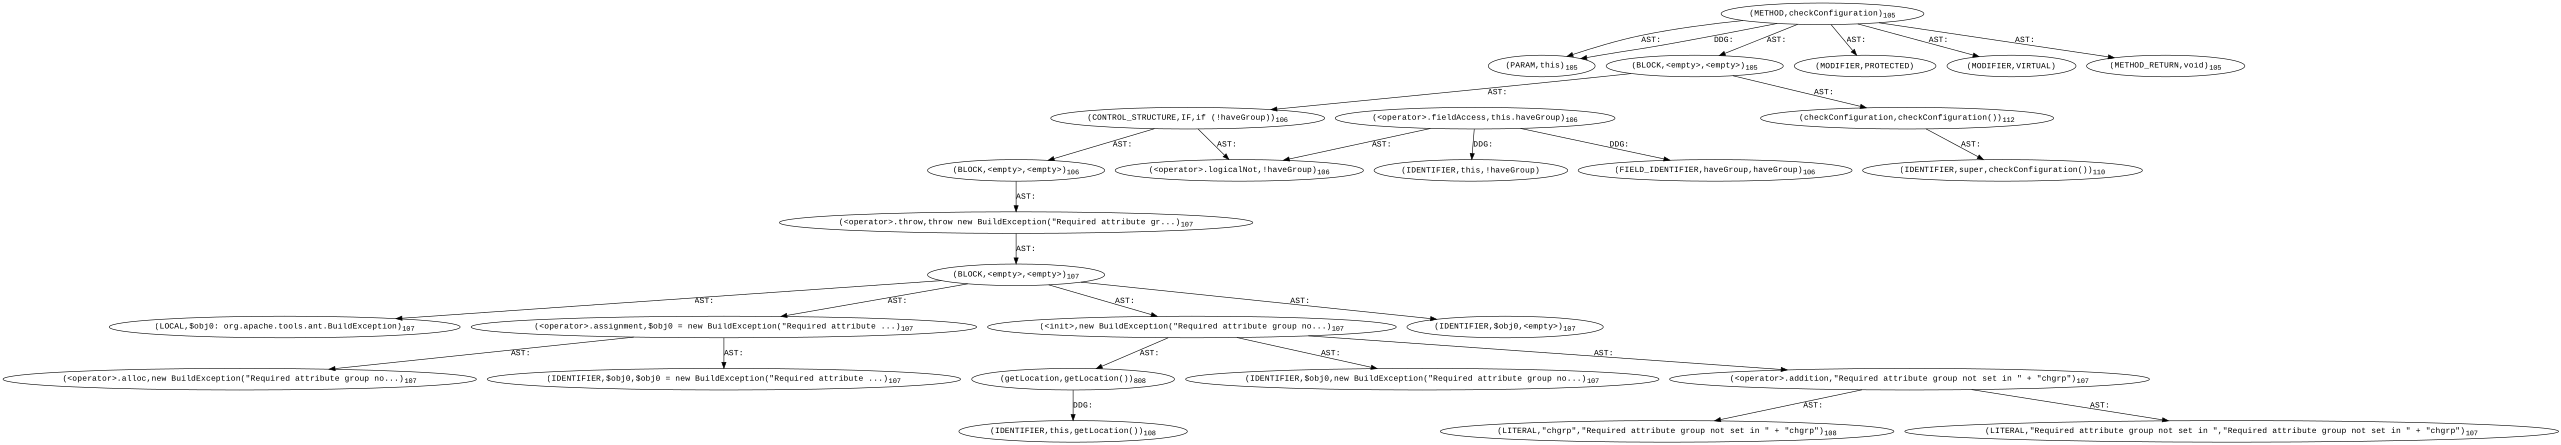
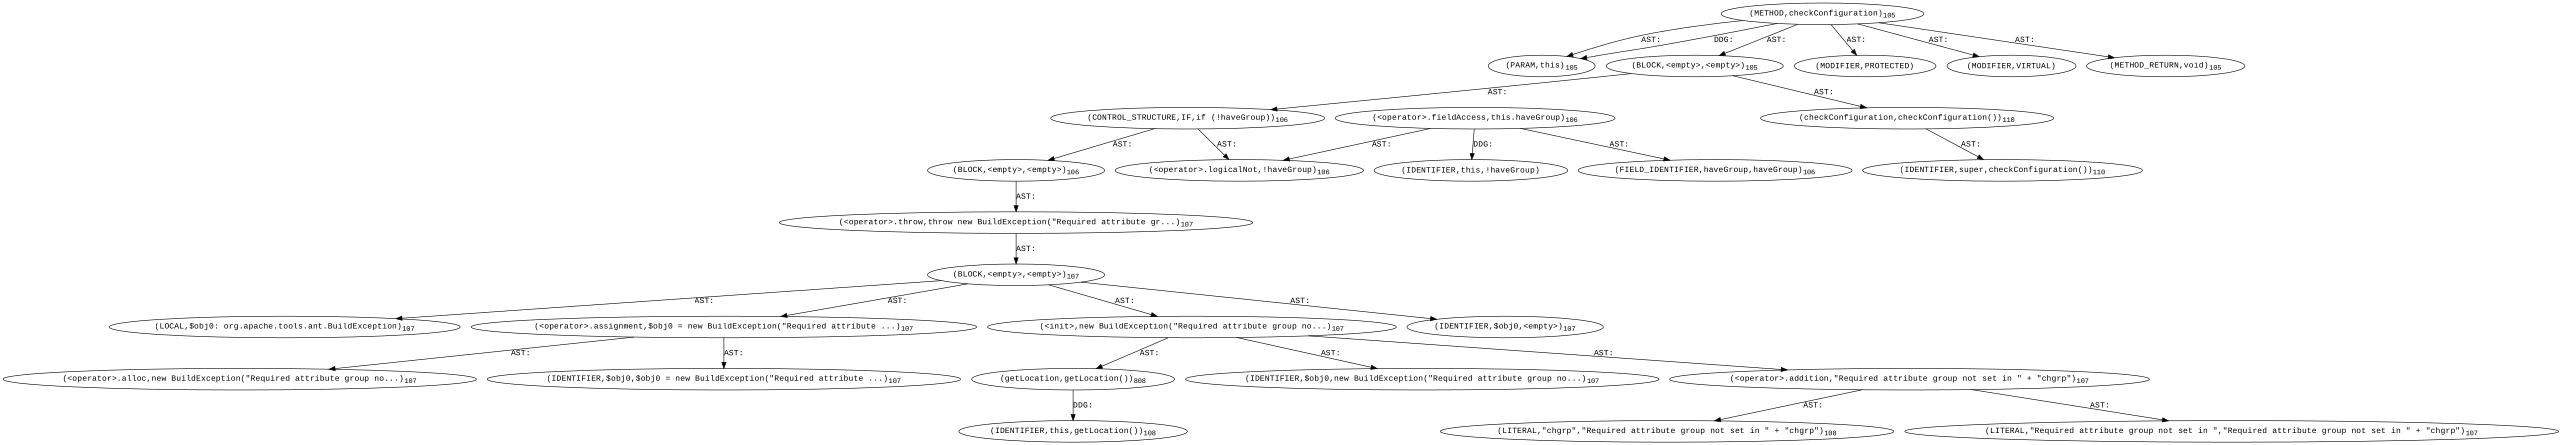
node "(checkConfiguration,checkConfiguration())": text "112" -> "110"
edge "(<operator>.fieldAccess,this.haveGroup)" -> "(FIELD_IDENTIFIER,haveGroup,haveGroup)": label "DDG: " -> "AST: "
